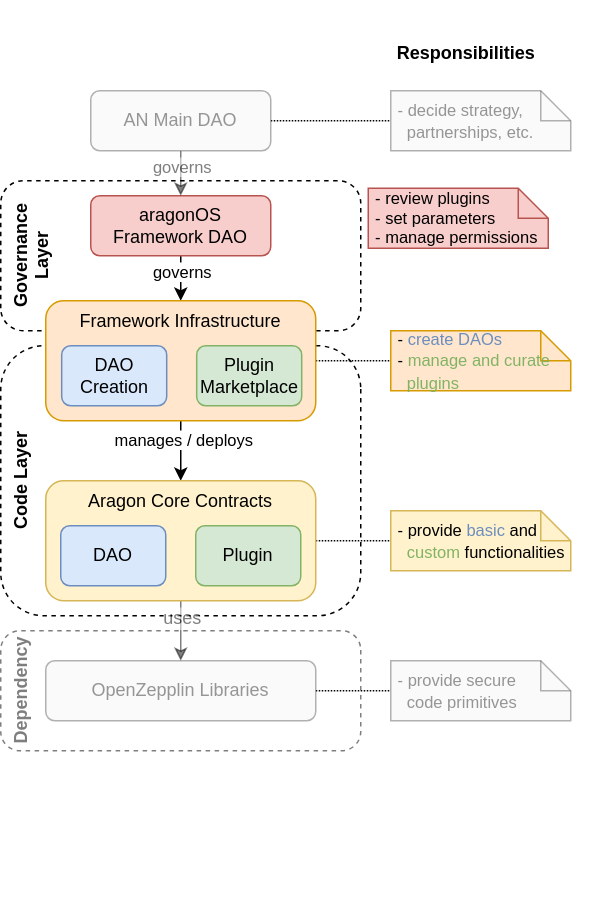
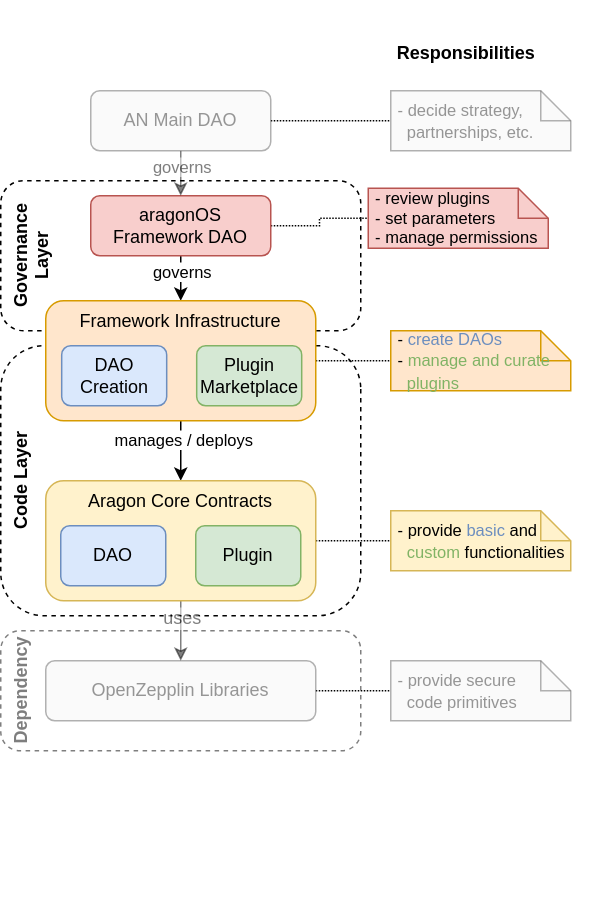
edge "- review plugins - set parameters - manage permissions" -- "aragonOS Framework DAO": added
